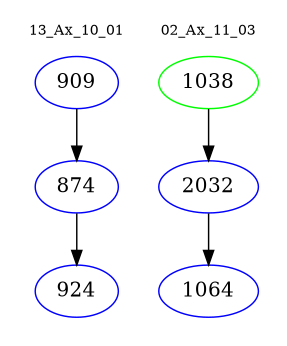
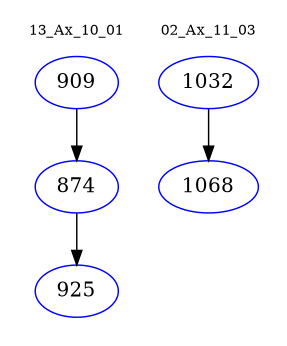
node "1038": removed
node "2032": label "2032" -> "1032"
node "924": label "924" -> "925"
node "1064": label "1064" -> "1068"
